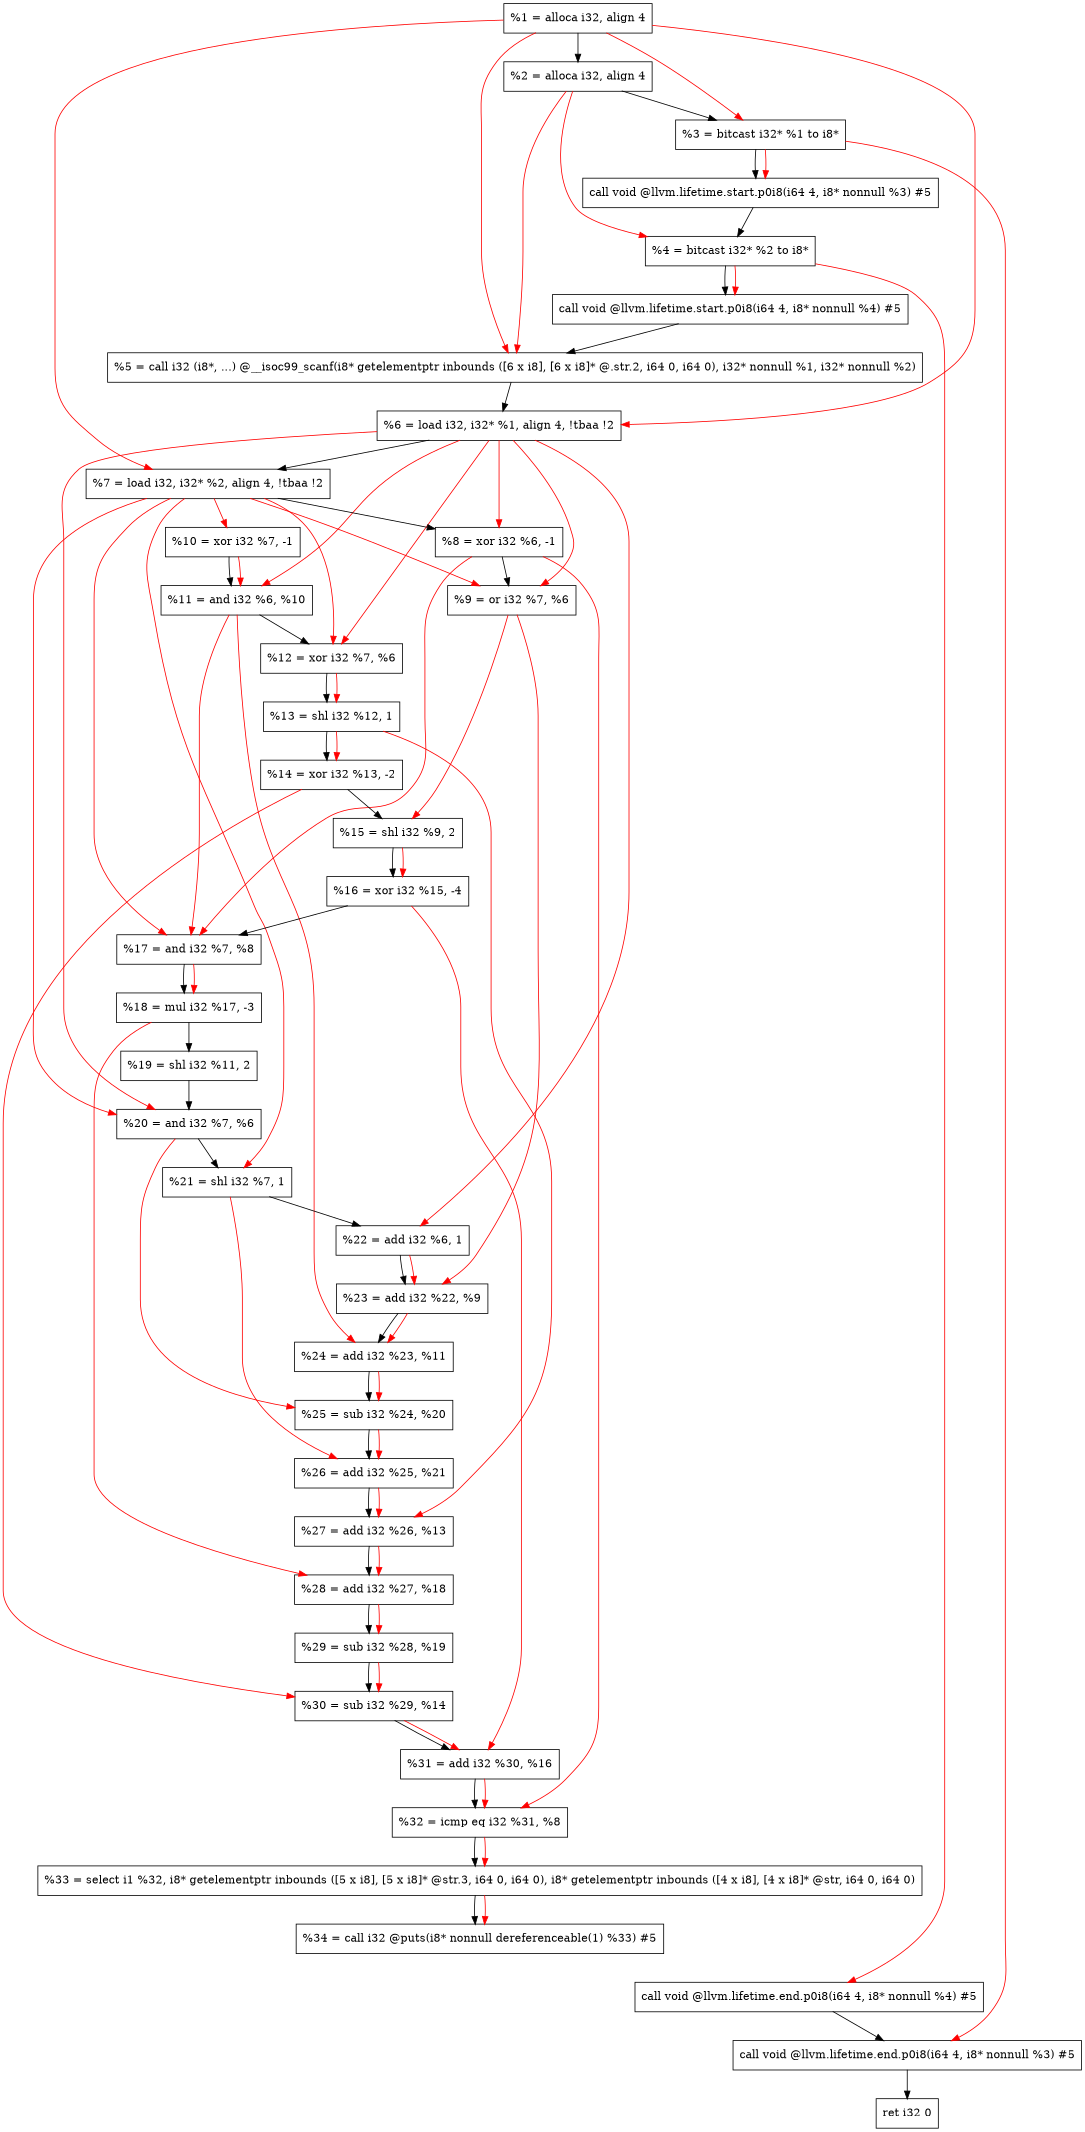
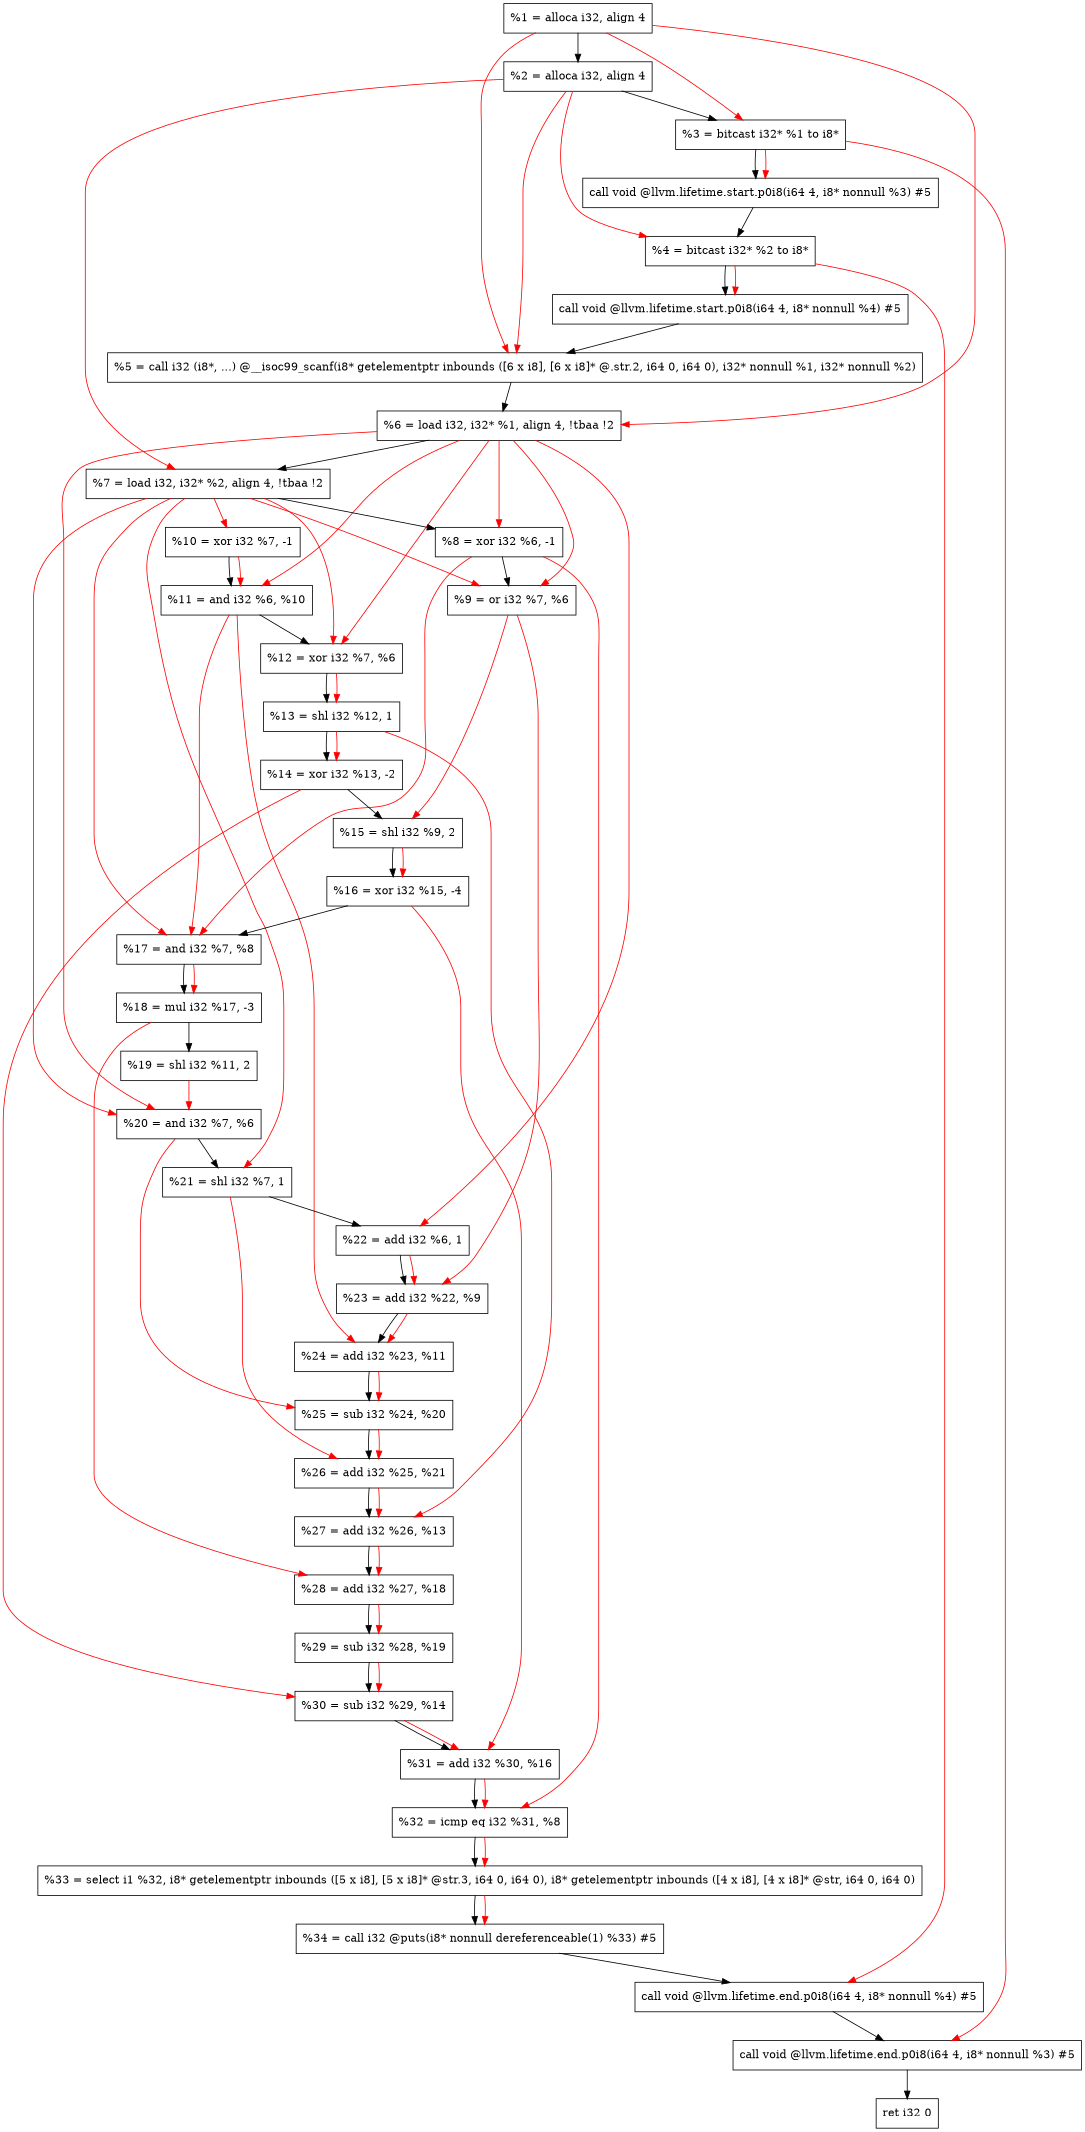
edge "%1 = alloca i32, align 4" -> "%7 = load i32, i32* %2, align 4, !tbaa !2": now "%2 = alloca i32, align 4" -> "%7 = load i32, i32* %2, align 4, !tbaa !2"
edge "%19 = shl i32 %11, 2" -> "%20 = and i32 %7, %6": color black -> red
edge "%34 = call i32 @puts(i8* nonnull dereferenceable(1) %33) #5" -> "call void @llvm.lifetime.end.p0i8(i64 4, i8* nonnull %4) #5": added
